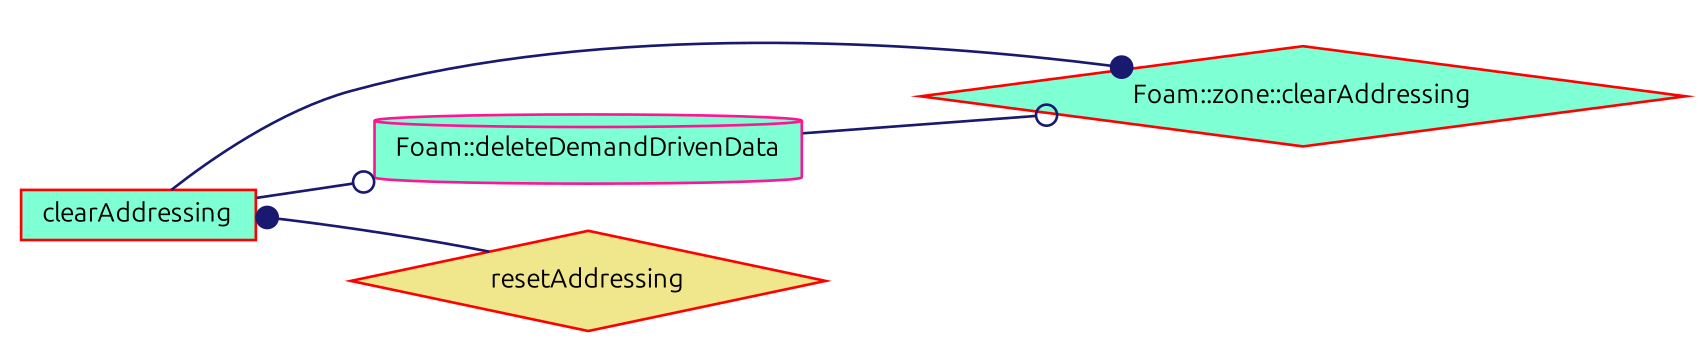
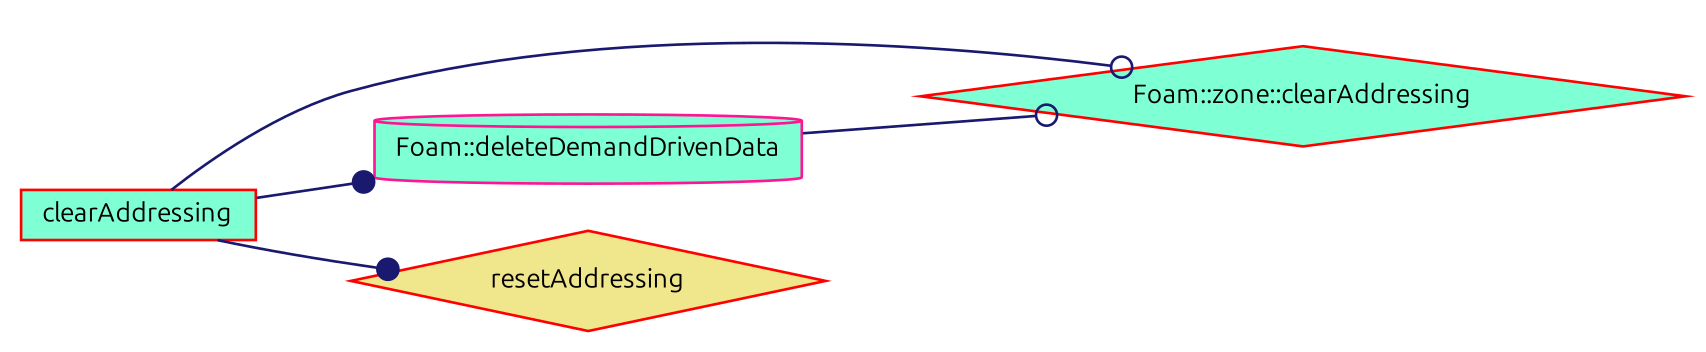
edge "clearAddressing" -> "Foam::zone::clearAddressing": arrowhead dot -> odot
edge "clearAddressing" -> "Foam::deleteDemandDrivenData": arrowhead odot -> dot
edge "resetAddressing" -> "clearAddressing": reversed
